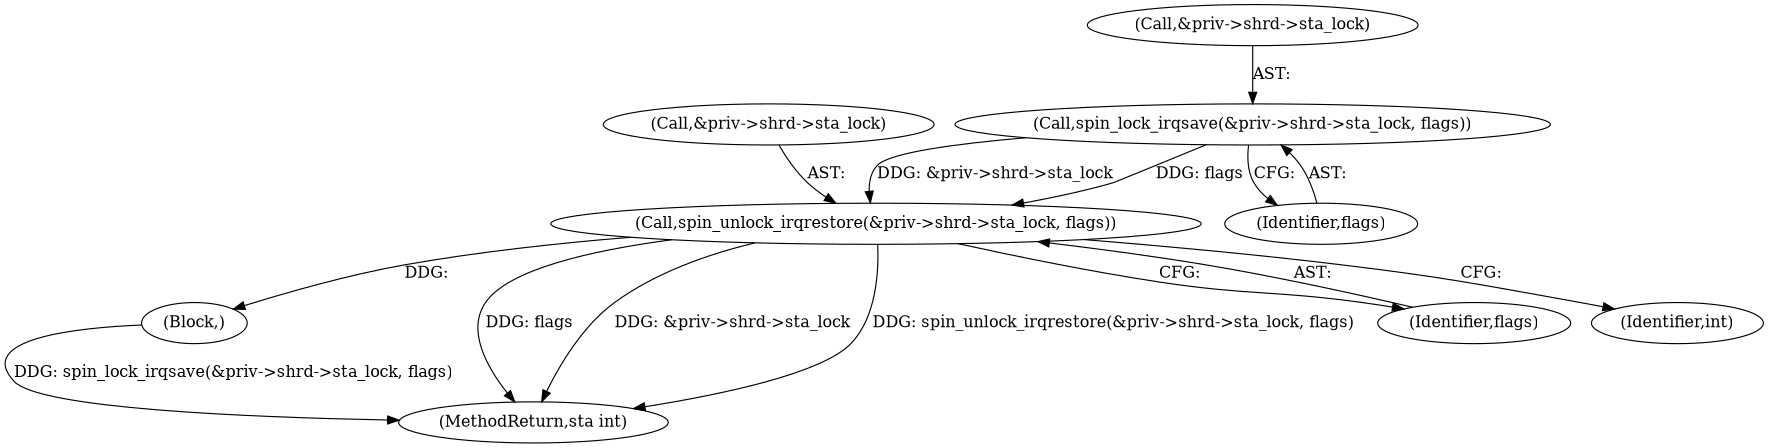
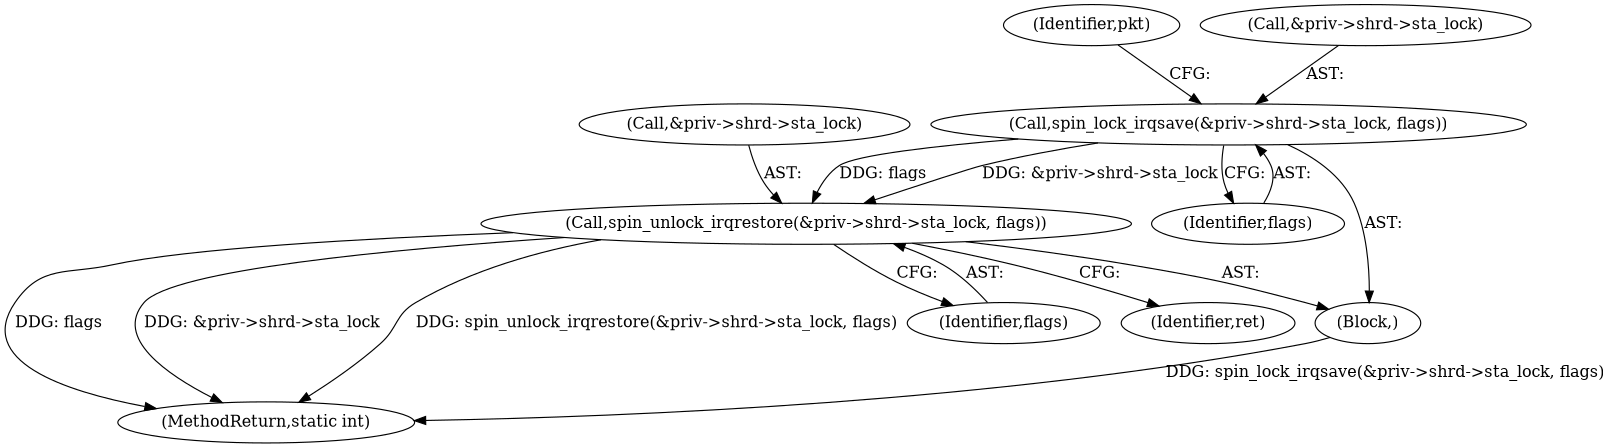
node "(Identifier,pkt)": added
edge "(Call,spin_lock_irqsave(&priv->shrd->sta_lock, flags))" -> "(Block,)": added, label "AST:"
edge "(Call,spin_unlock_irqrestore(&priv->shrd->sta_lock, flags))" -> "(Block,)": label "DDG: " -> "AST: "
node "(Identifier,int)": label "(Identifier,int)" -> "(Identifier,ret)"
node "(MethodReturn,sta int)": label "(MethodReturn,sta int)" -> "(MethodReturn,static int)"
